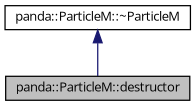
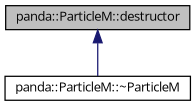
edge "panda::ParticleM::destructor" -> "panda::ParticleM::~ParticleM": reversed
